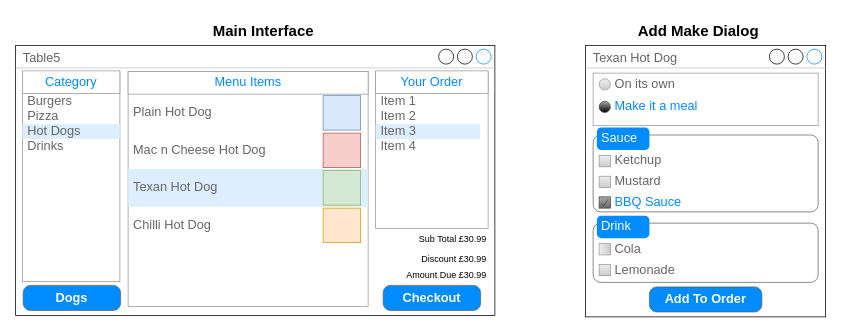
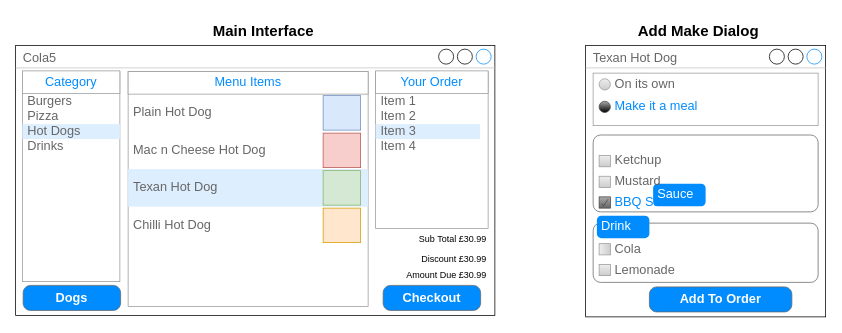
node "Table5": label "Table5" -> "Cola5"
node "Sauce": moved (623, 139) -> (679, 195)
node "Add To Order": size 113x25 -> 143x25
